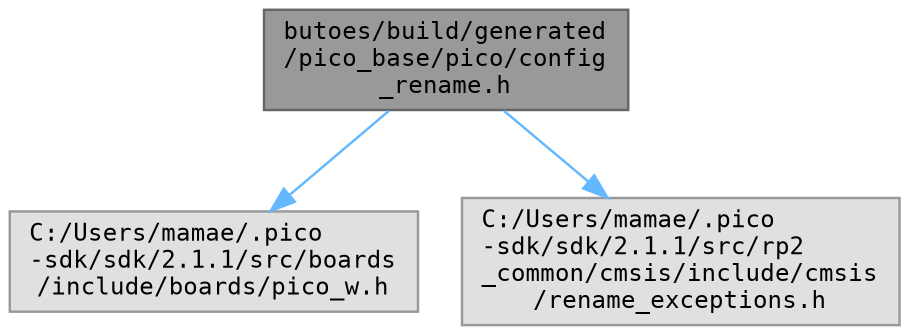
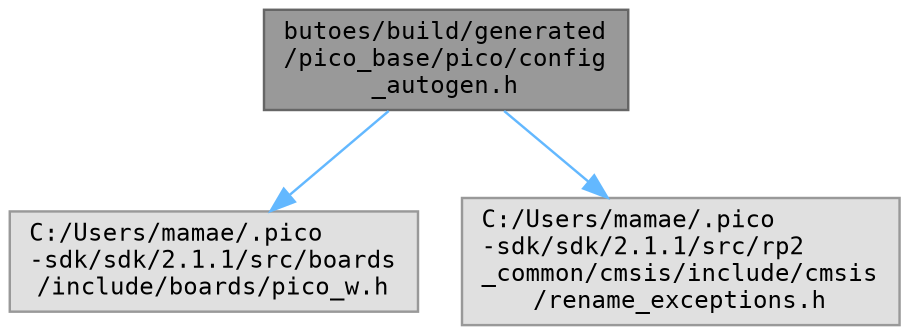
node "butoes/build/generated /pico_base/pico/config _rename.h": label "butoes/build/generated /pico_base/pico/config _rename.h" -> "butoes/build/generated /pico_base/pico/config _autogen.h"
